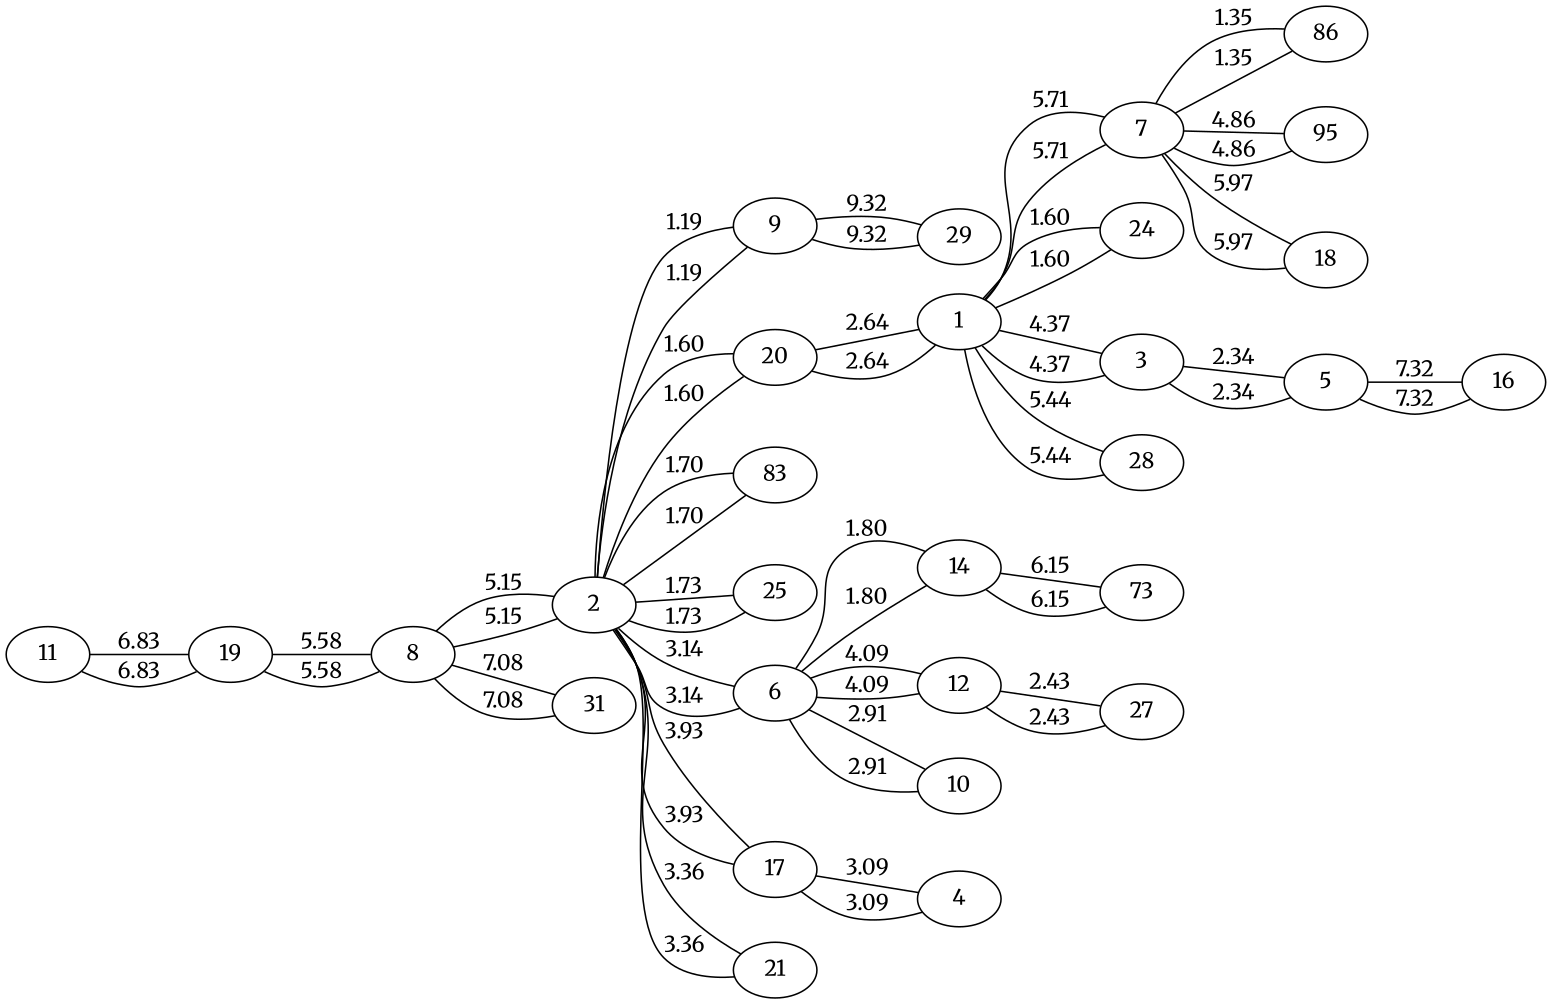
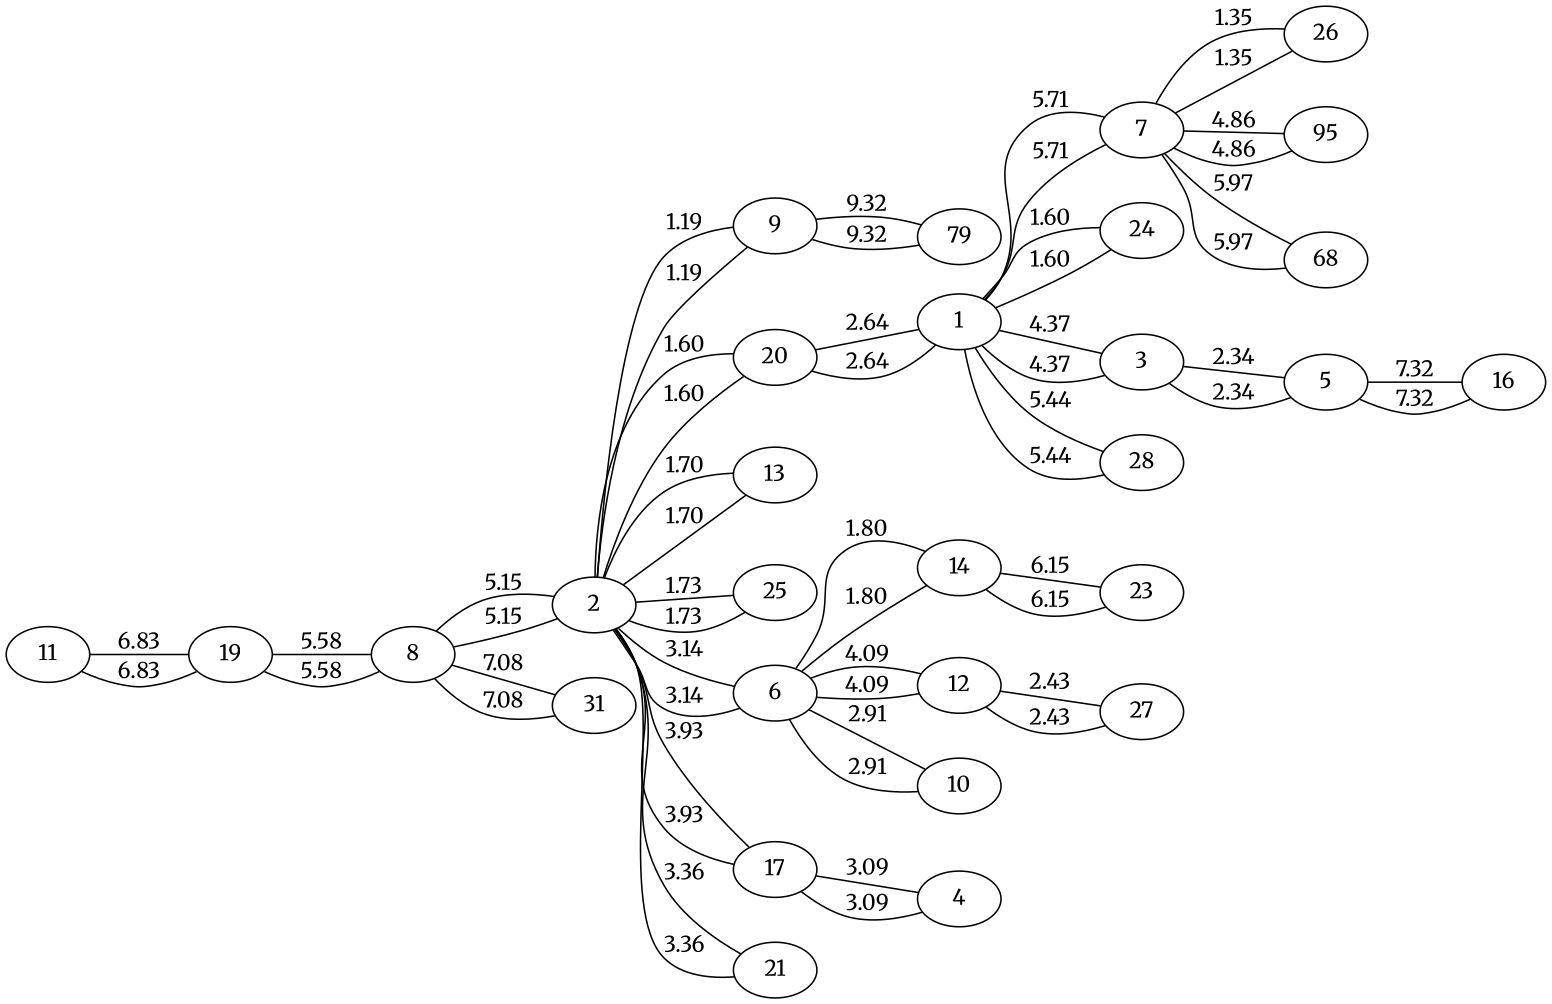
node "86": label "86" -> "26"
node "29": label "29" -> "79"
node "18": label "18" -> "68"
node "83": label "83" -> "13"
node "73": label "73" -> "23"
